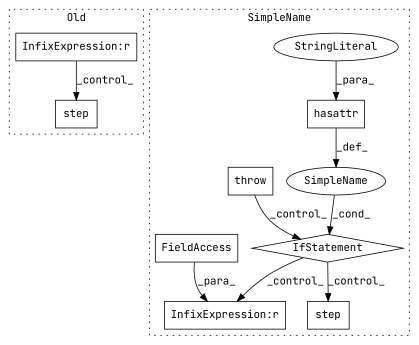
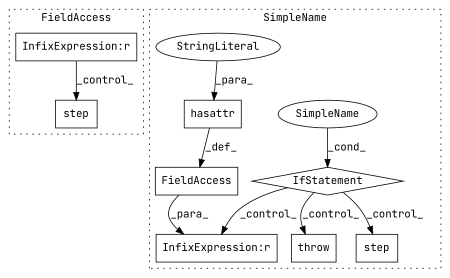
cluster "Old": label "Old" -> "FieldAccess"
edge "hasattr" -> "SimpleName": now "hasattr" -> "FieldAccess"
edge "throw" -> "IfStatement": reversed
